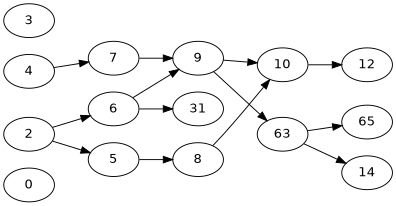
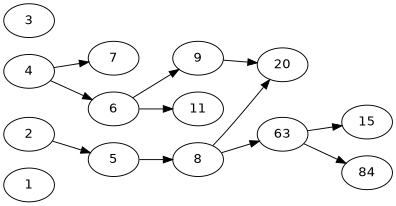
edge "7" -> "9": removed
node "10": label "10" -> "20"
node "12": removed
edge "9" -> "63": now "8" -> "63"
node "31": label "31" -> "11"
node "65": label "65" -> "15"
edge "2" -> "6": now "4" -> "6"
node "14": label "14" -> "84"
node "0": label "0" -> "1"
